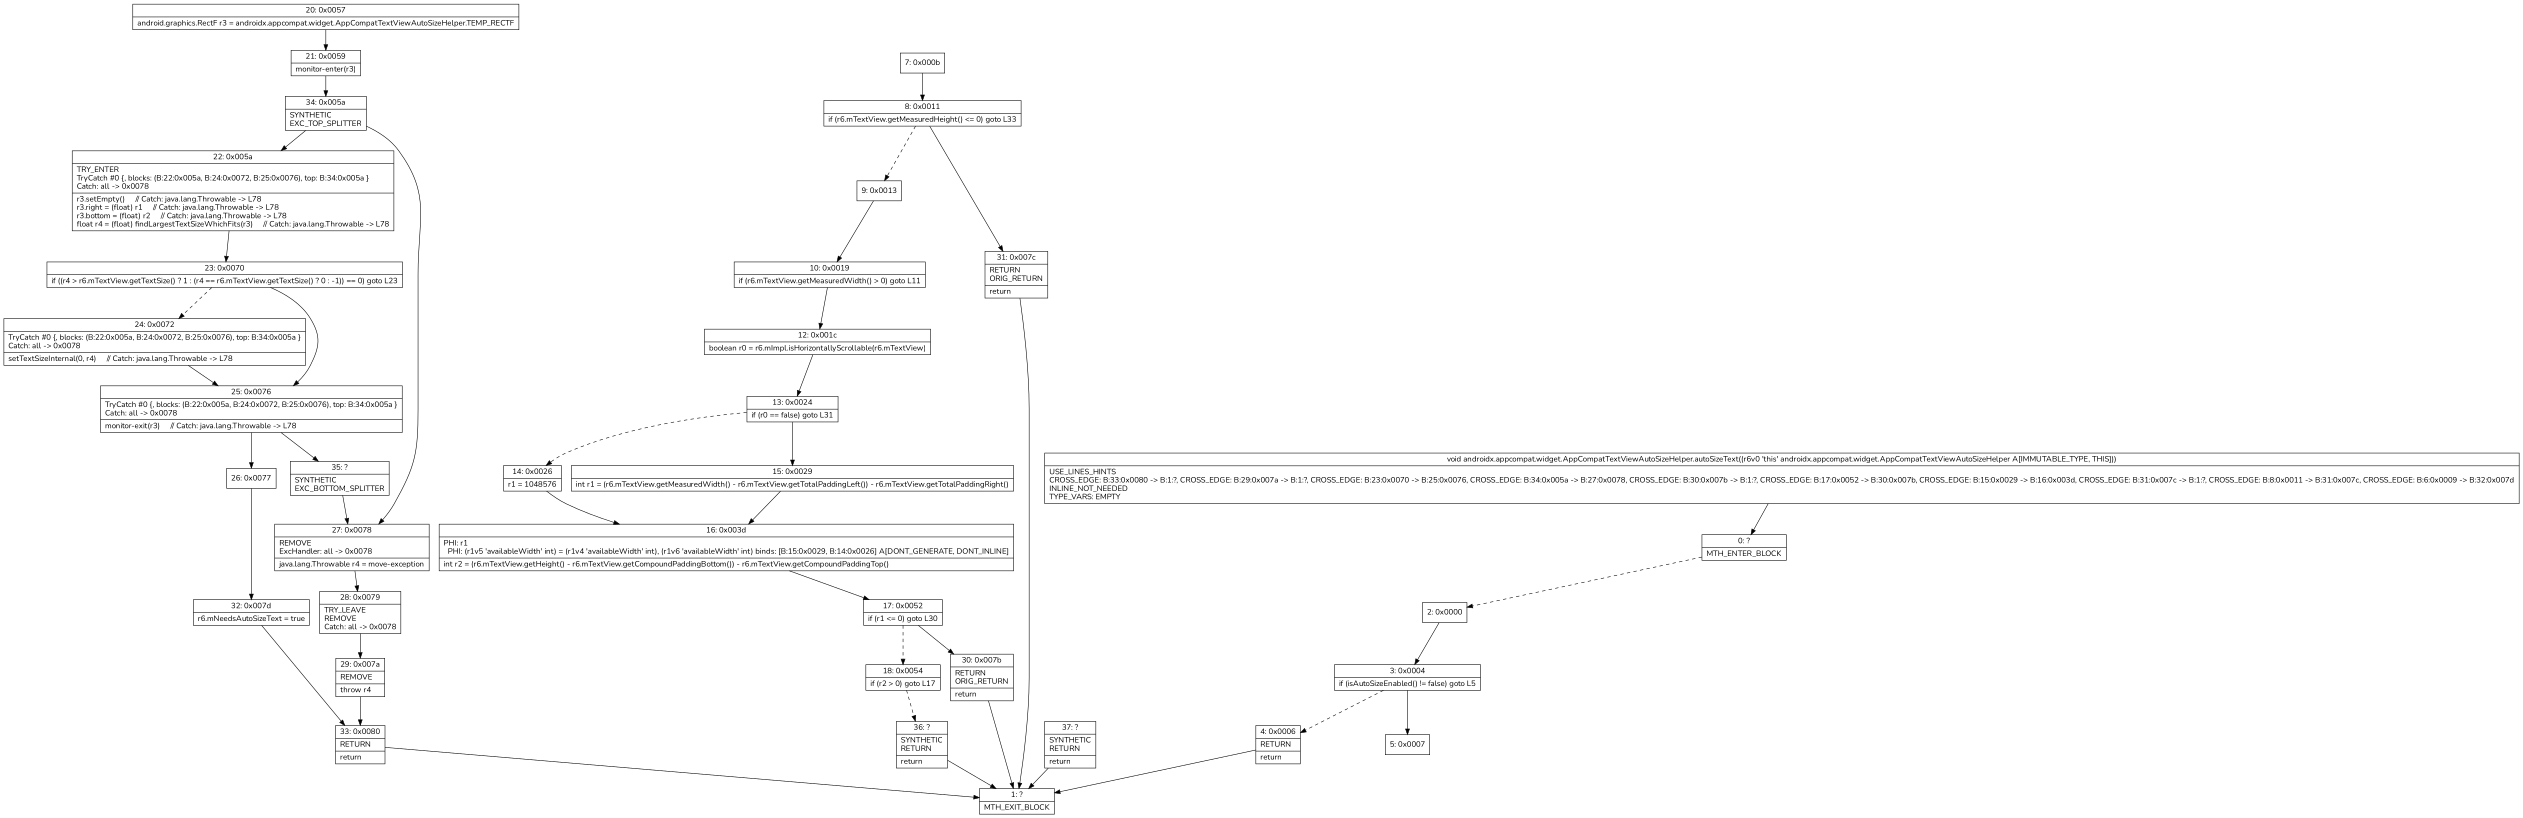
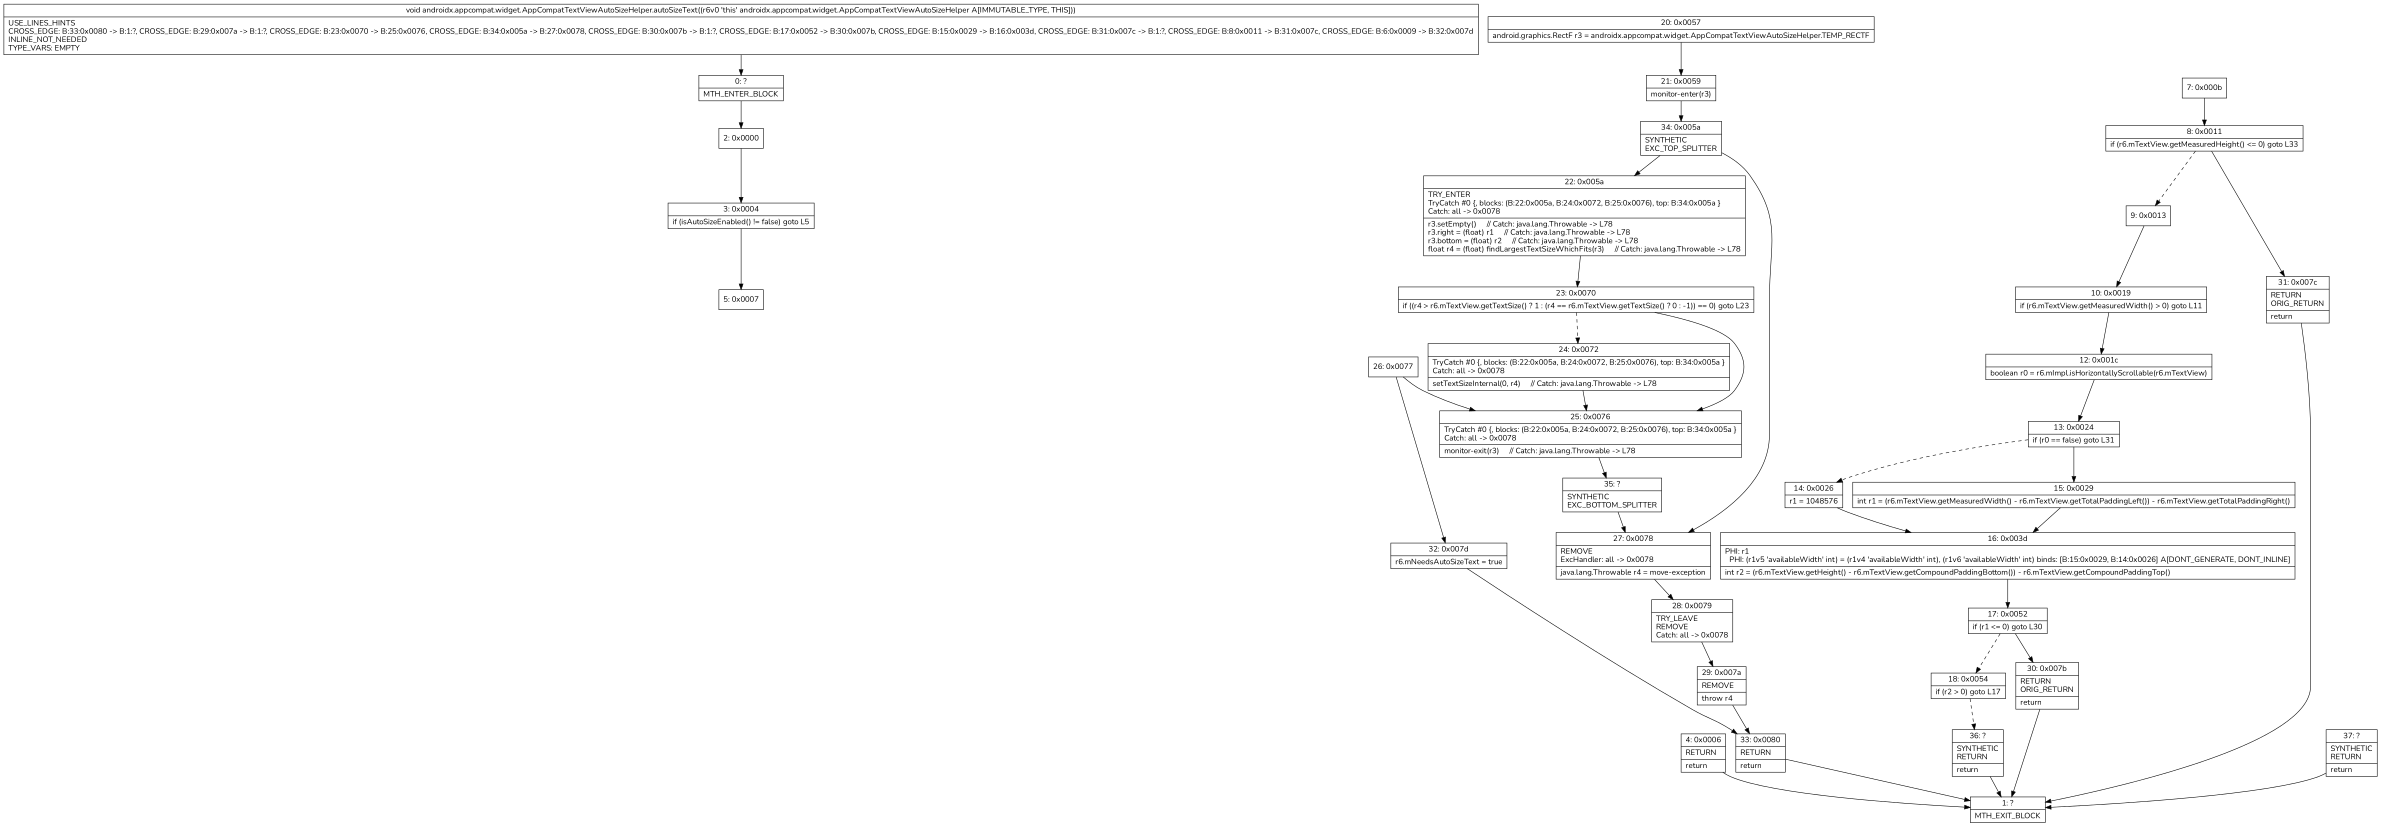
edge "25: 0x0076" -> "26: 0x0077": reversed
edge "0: ?" -> "2: 0x0000": style dashed -> solid
edge "3: 0x0004" -> "4: 0x0006": removed
